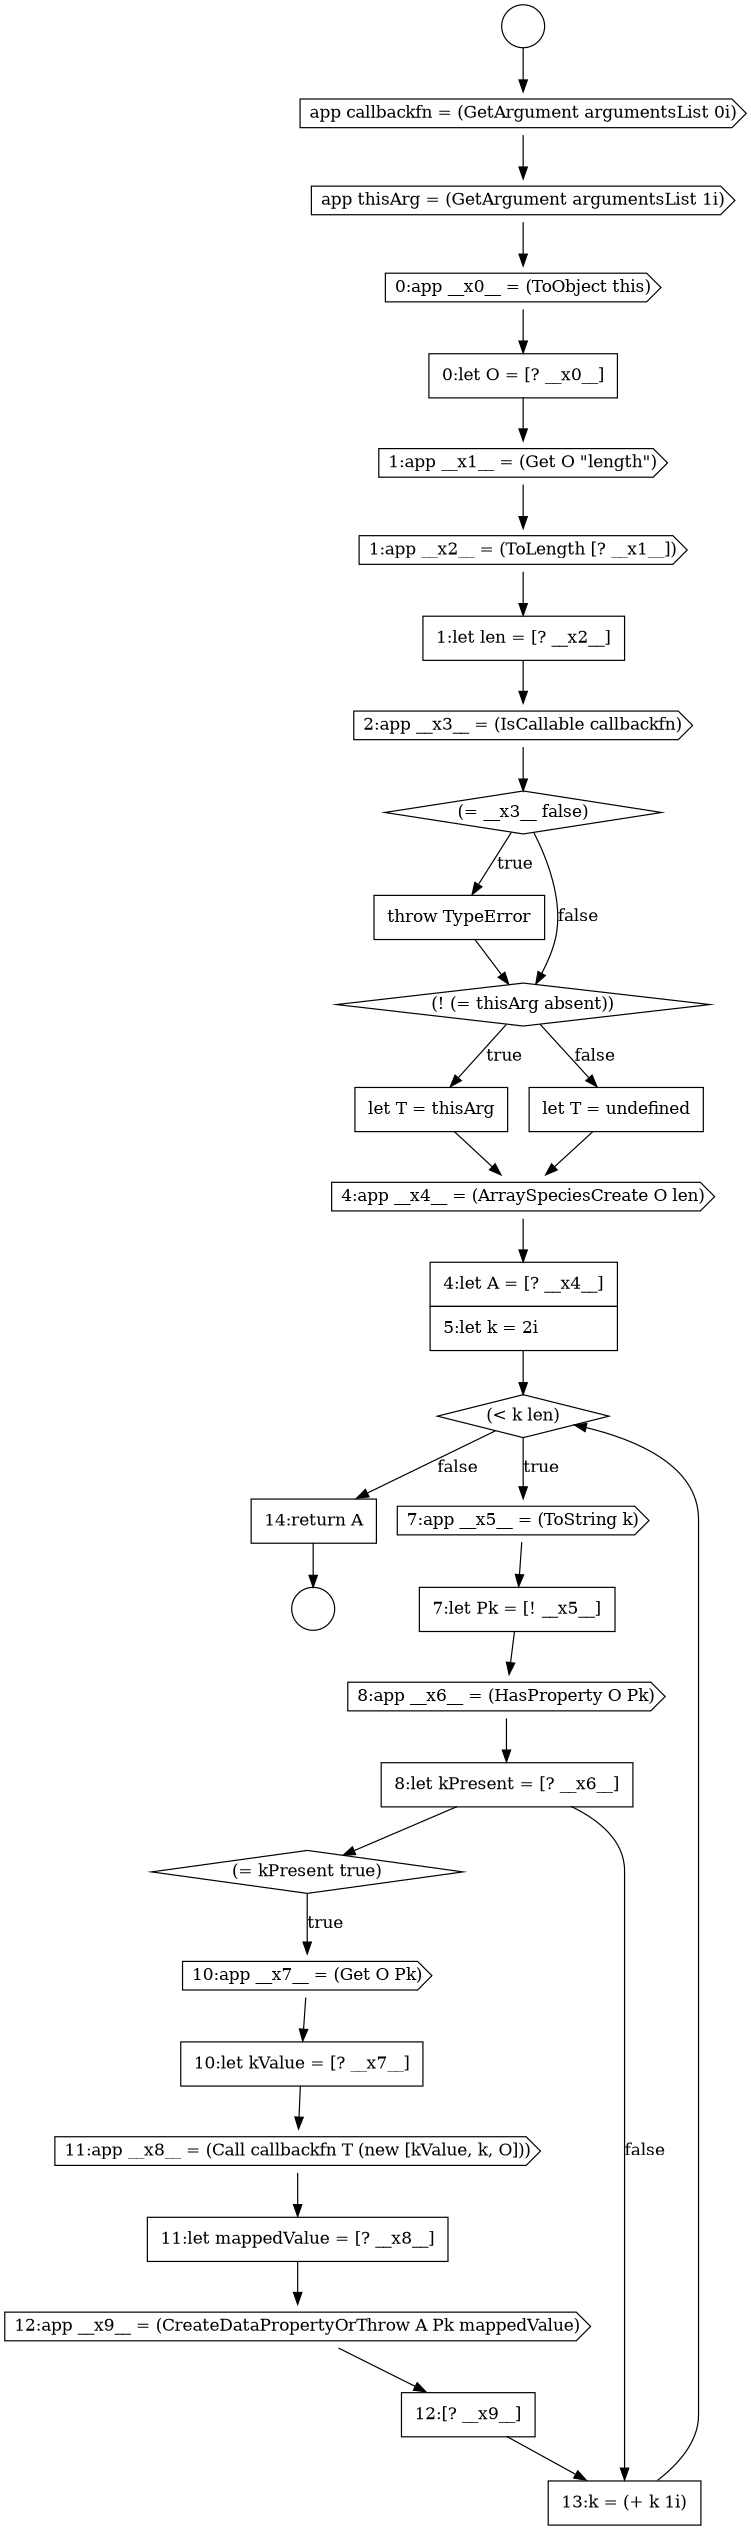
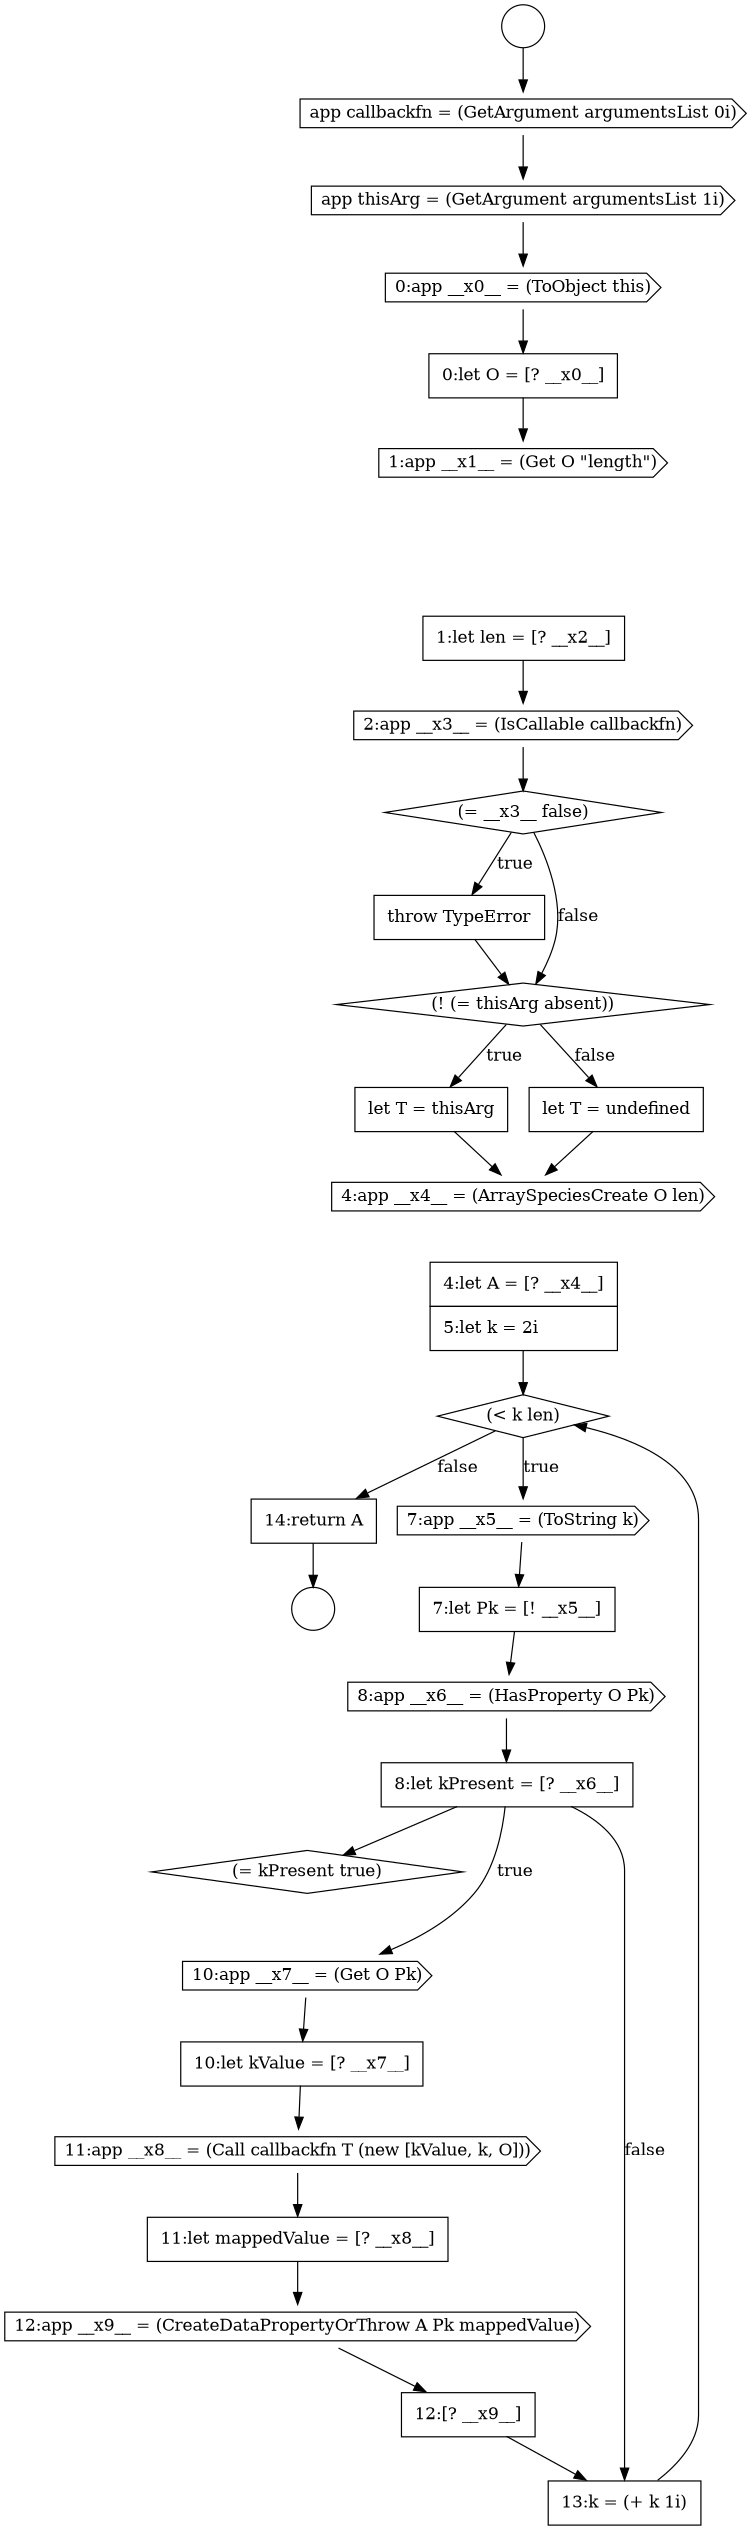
node "1:app __x2__ = (ToLength [? __x1__])": removed
edge "4:app __x4__ = (ArraySpeciesCreate O len)" -> "4:let A = [? __x4__]": removed
edge "(= kPresent true)" -> "10:app __x7__ = (Get O Pk)": now "8:let kPresent = [? __x6__]" -> "10:app __x7__ = (Get O Pk)"
